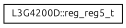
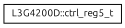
node "L3G4200D::reg_reg5_t": label "L3G4200D::reg_reg5_t" -> "L3G4200D::ctrl_reg5_t"
